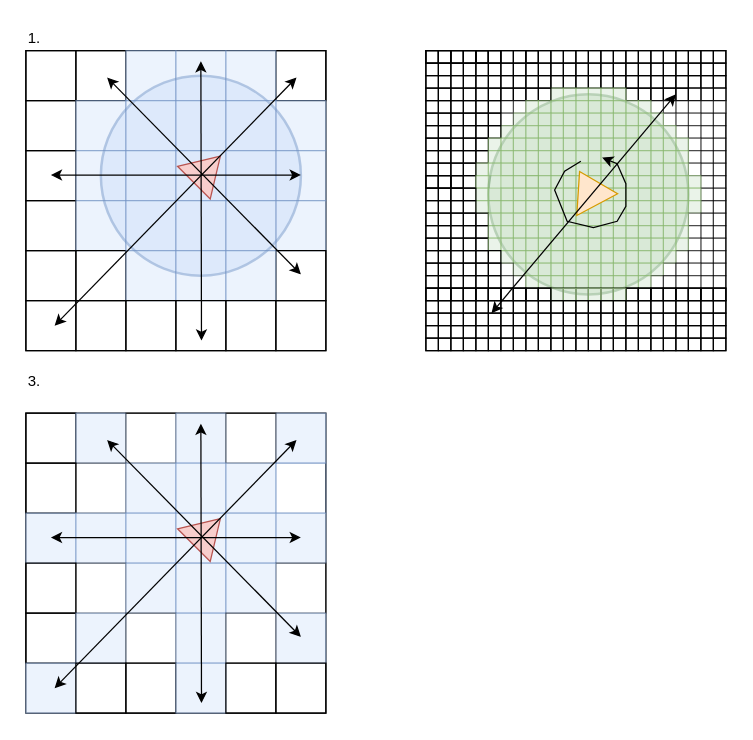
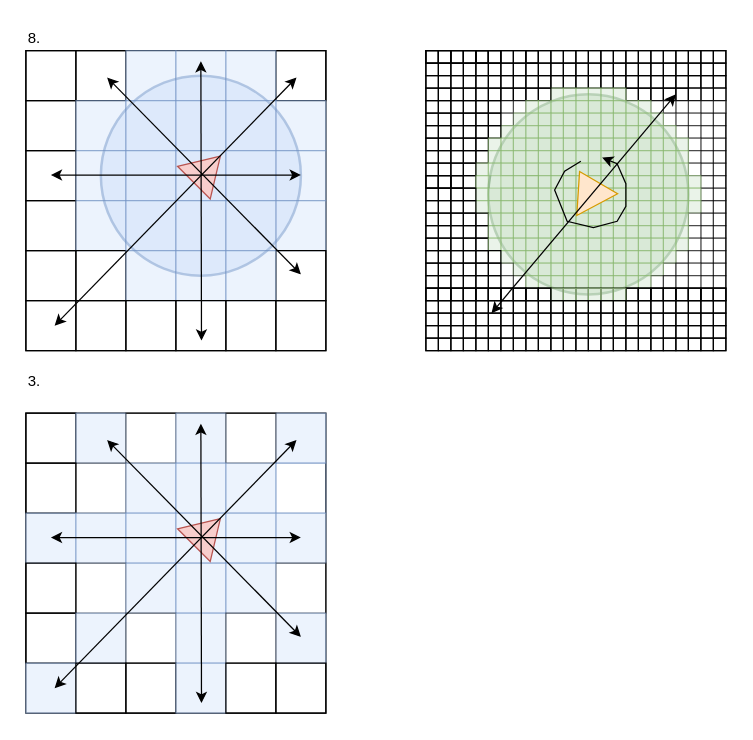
node "1.": label "1." -> "8."
